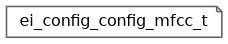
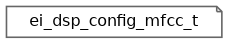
node "ei_config_config_mfcc_t": label "ei_config_config_mfcc_t" -> "ei_dsp_config_mfcc_t"
